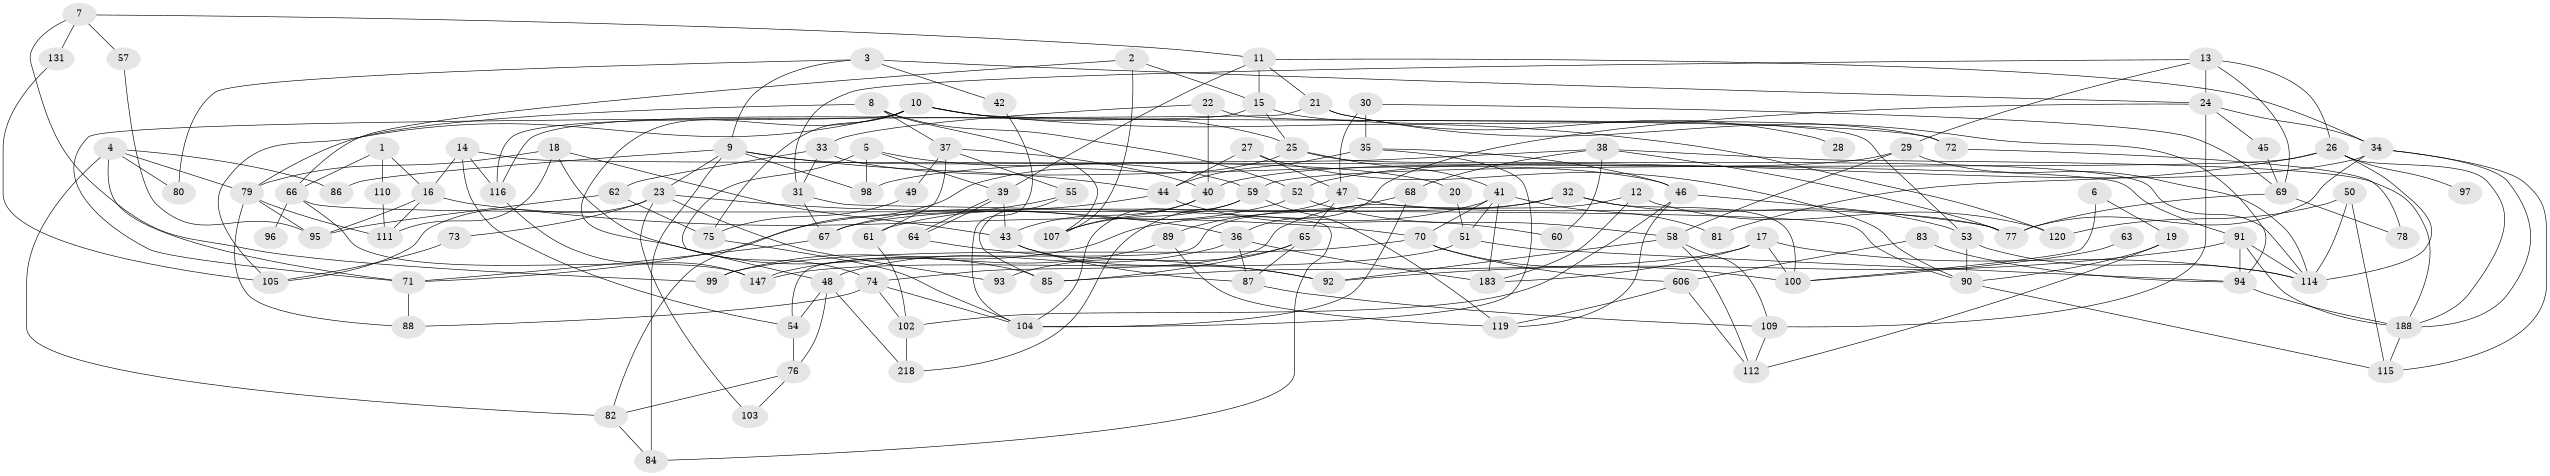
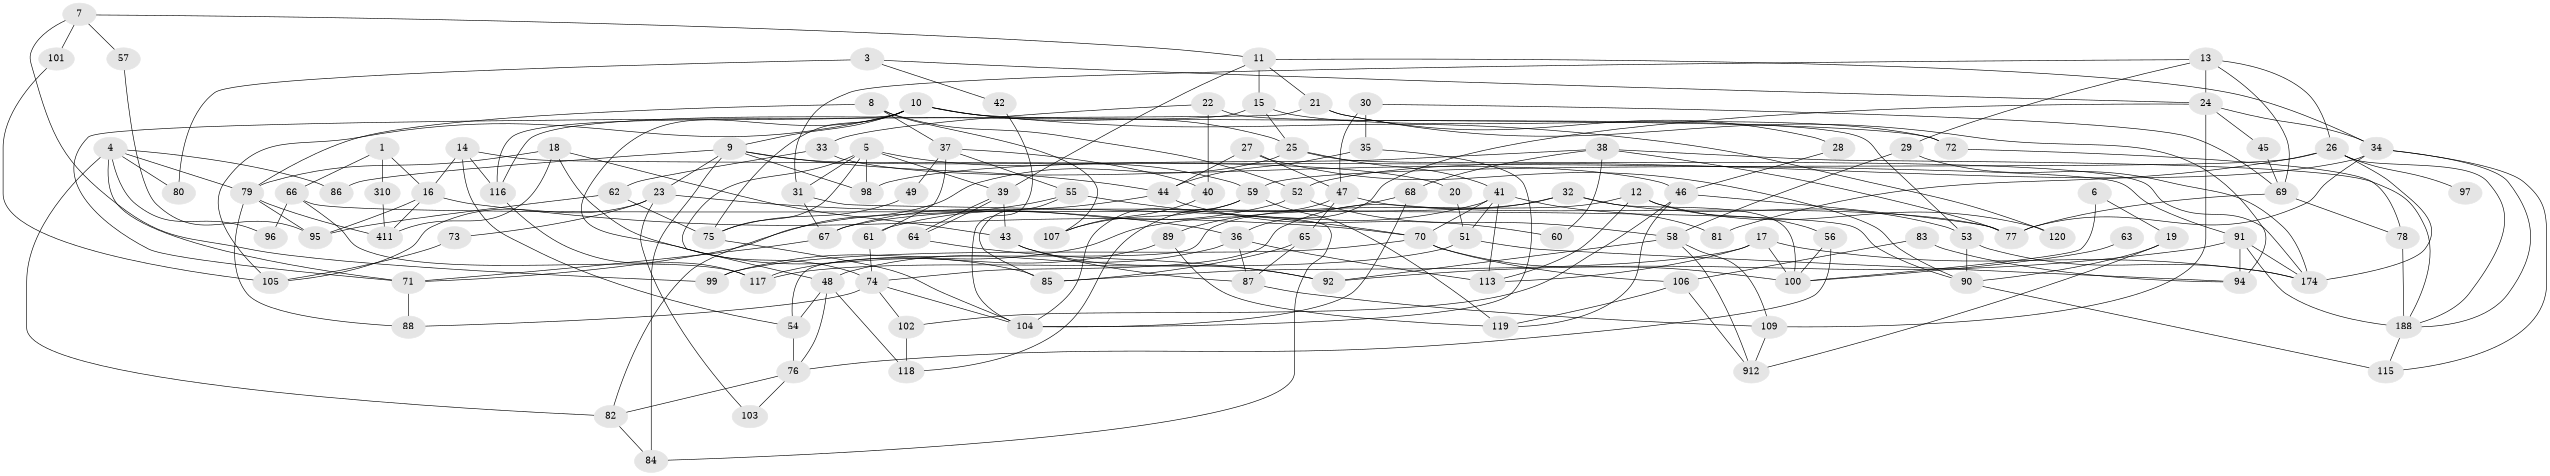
node "131": label "131" -> "101"
node "2": removed
edge "3" -- "9": now "10" -- "9"
edge "35" -- "46": now "28" -- "46"
edge "29" -- "40": removed
edge "33" -- "31": now "5" -- "31"
node "110": label "110" -> "310"
node "50": removed
edge "5" -- "75": added
edge "40" -- "43": removed
edge "55" -- "70": added
edge "4" -- "96": added
node "111": label "111" -> "411"
node "56": added
node "147": label "147" -> "117"
node "93": removed
node "183": label "183" -> "113"
node "606": label "606" -> "106"
node "114": label "114" -> "174"
edge "61" -- "102": now "61" -- "74"
edge "94" -- "188": now "78" -- "188"
node "218": label "218" -> "118"
node "112": label "112" -> "912"
